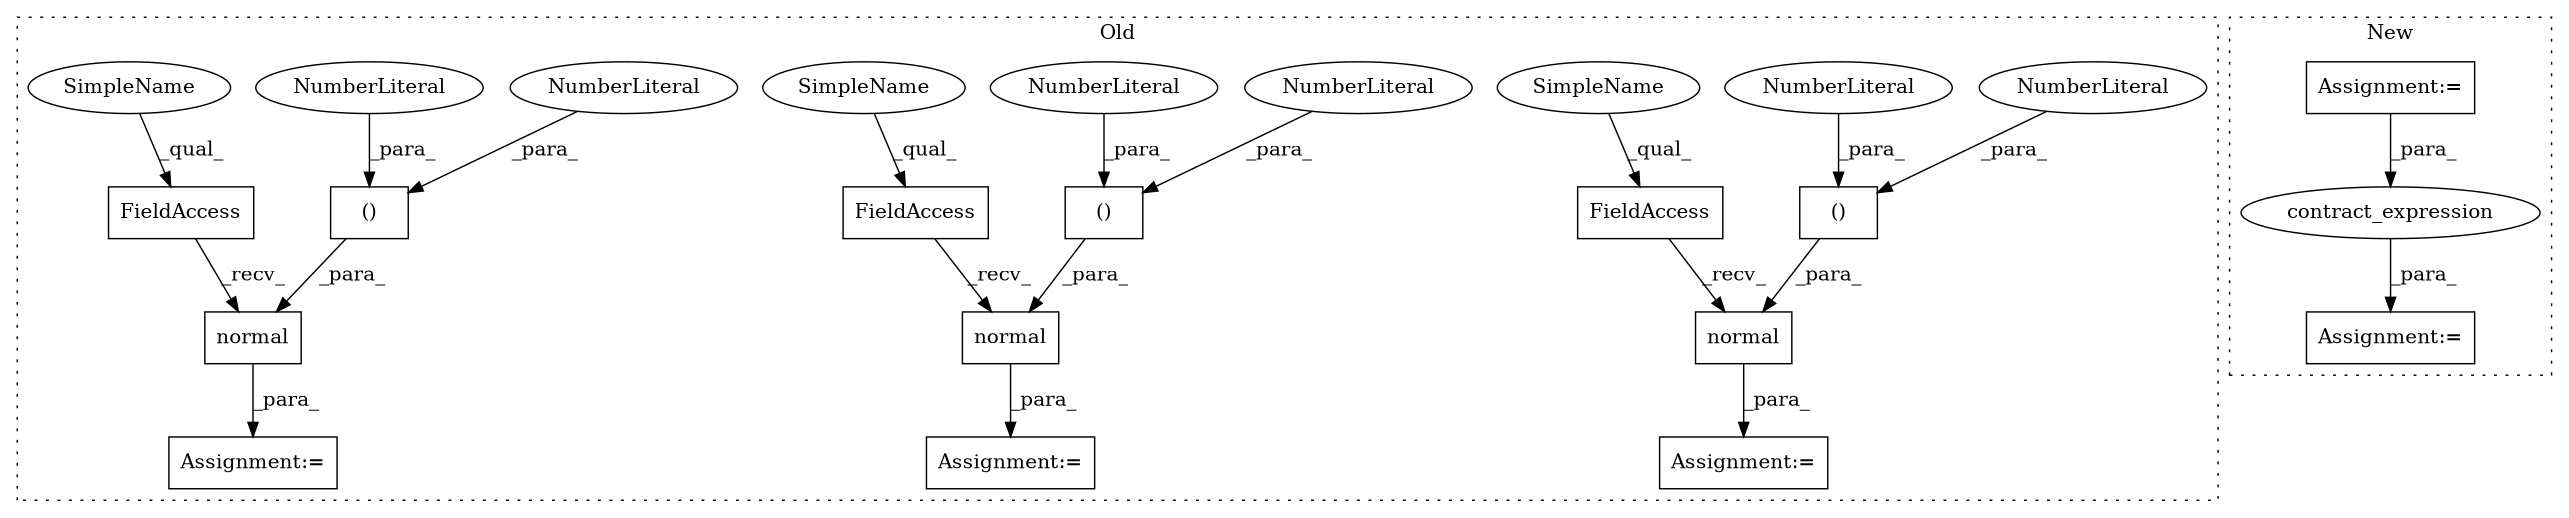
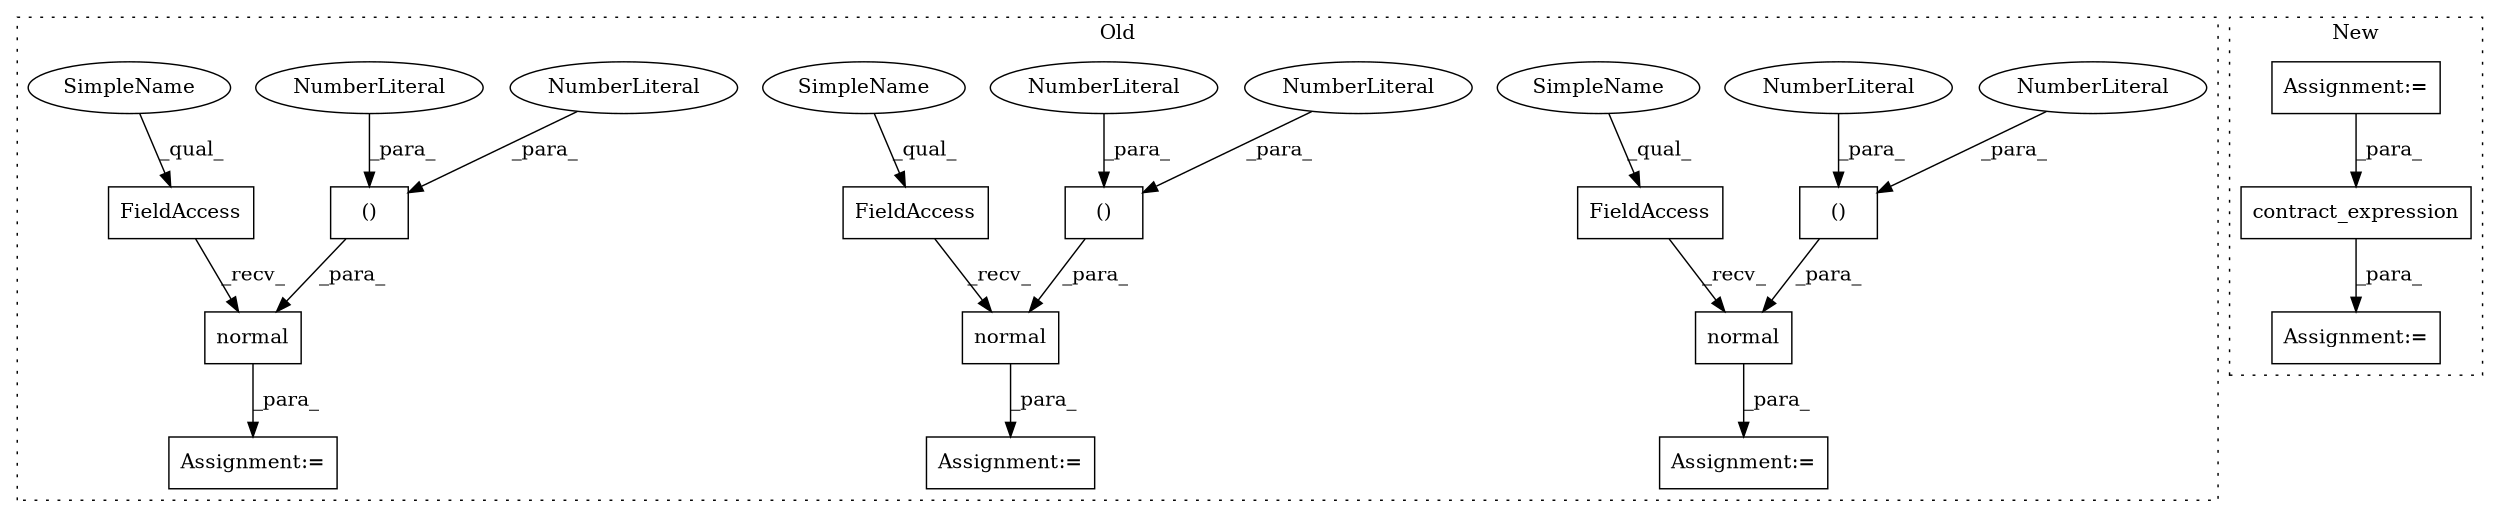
node "contract_expression": shape ellipse -> box
